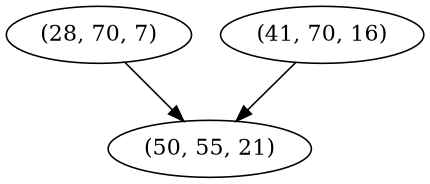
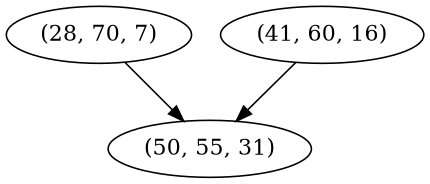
node "(41, 70, 16)": label "(41, 70, 16)" -> "(41, 60, 16)"
node "(50, 55, 21)": label "(50, 55, 21)" -> "(50, 55, 31)"
